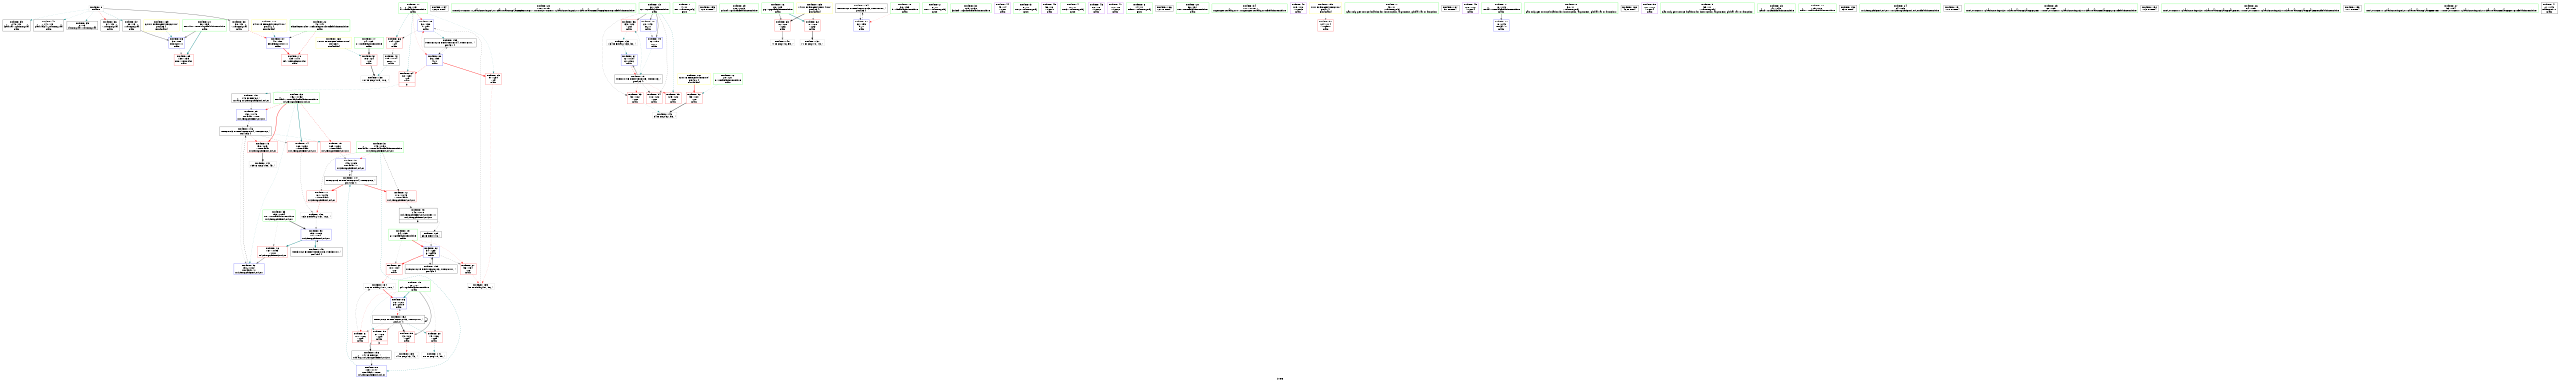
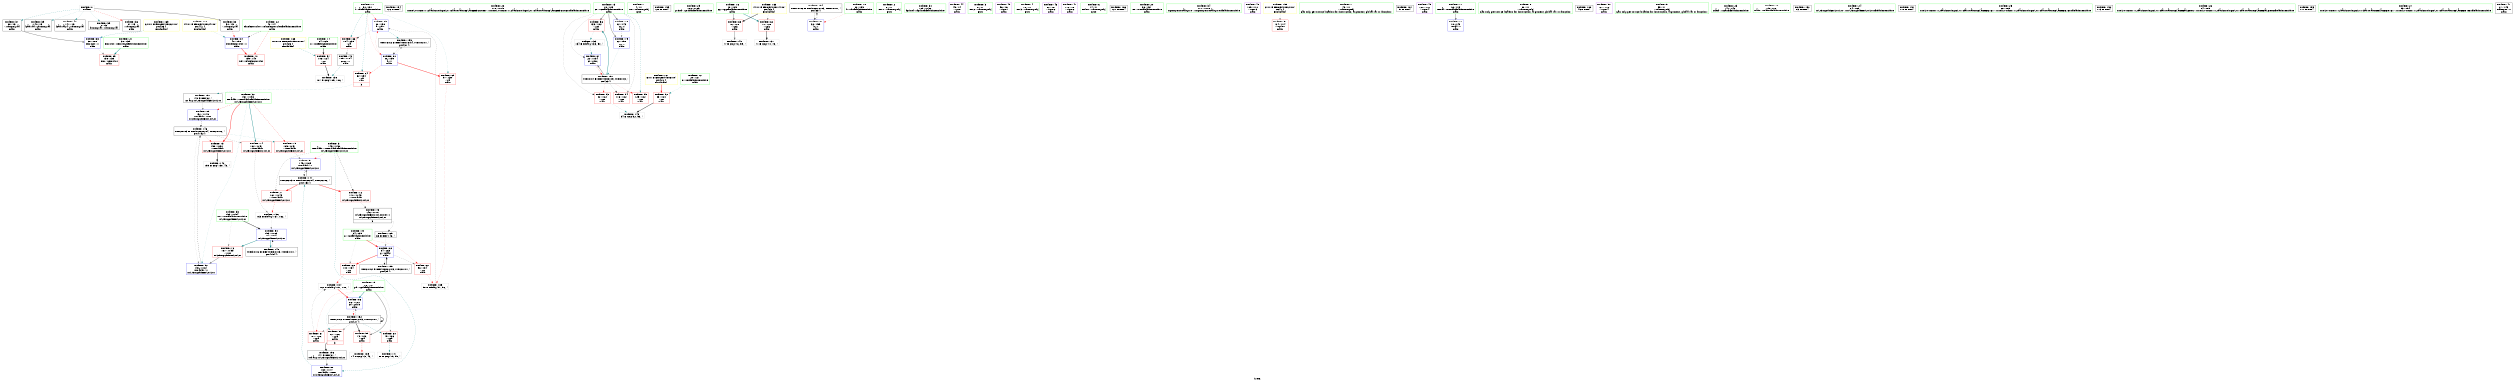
edge "NodeID: 13" -> "NodeID: 87": added
edge "NodeID: 21" -> "NodeID: 83": removed
edge "NodeID: 151" -> "NodeID: 56": style dotted -> bold
